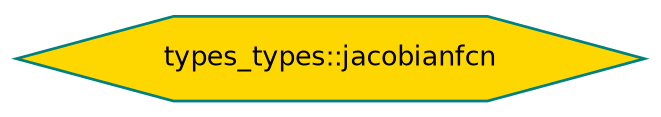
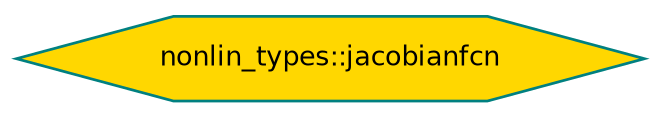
node "types_types::jacobianfcn": label "types_types::jacobianfcn" -> "nonlin_types::jacobianfcn"
